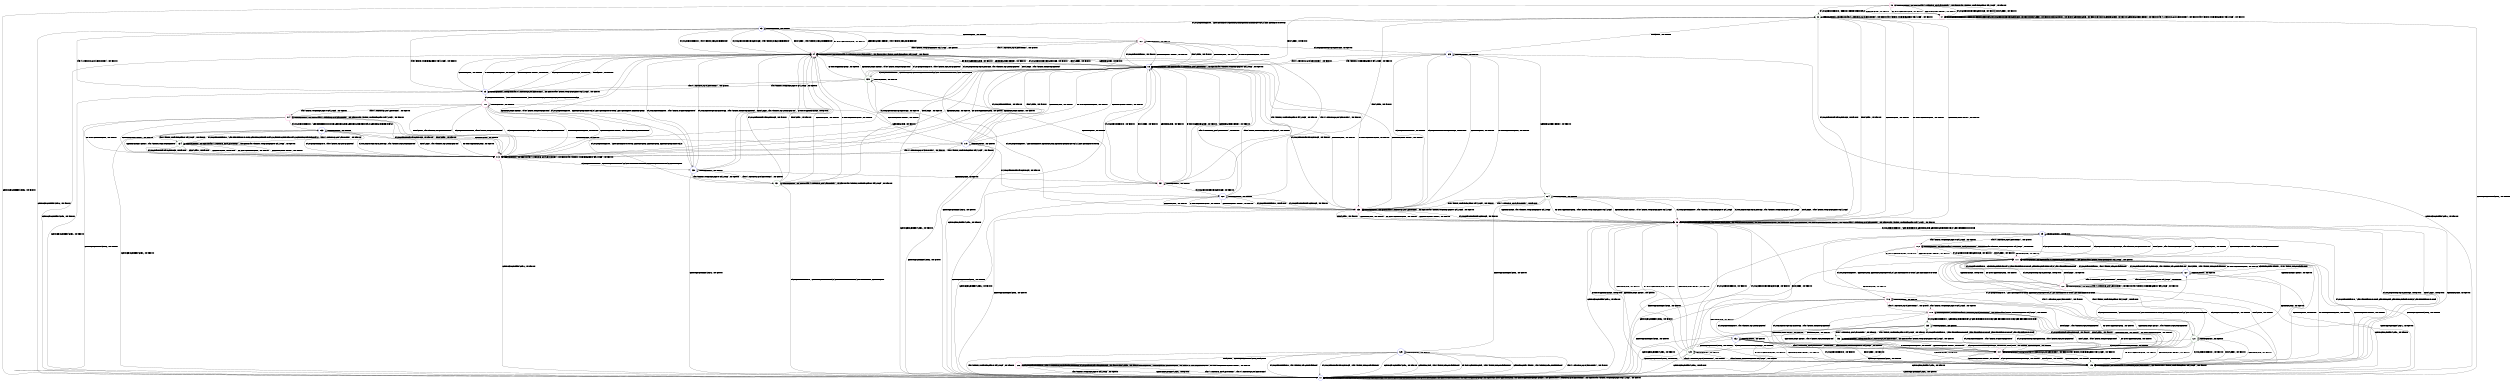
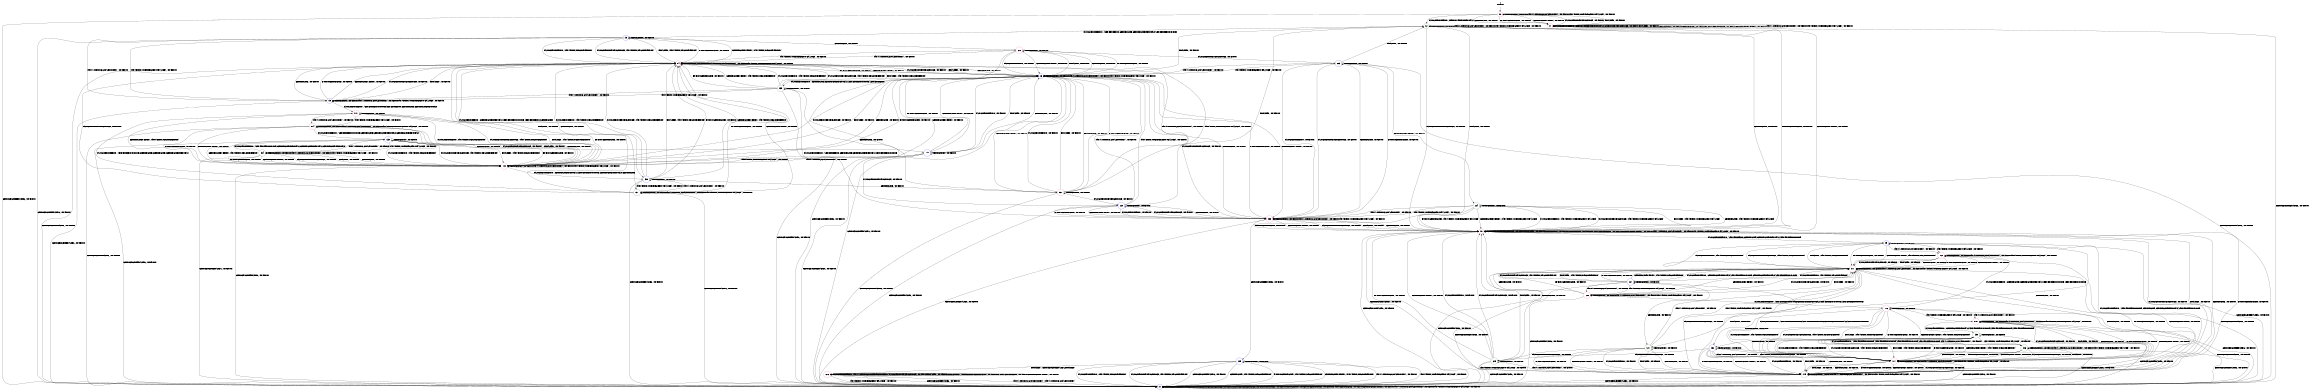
node "__start0": added
edge "s10" -> "s19": removed, label "CERTIFICATE / TIMEOUT"
edge "s31" -> "s1": label "RSA_CLIENT_HELLO / CERTIFICATE_REQUEST,SERVER_HELLO_DONE,SERVER_HELLO,CERTIFICATE" -> "CHANGE_CIPHER_SPEC / TIMEOUT"
edge "s8" -> "s1": label "CHANGE_CIPHER_SPEC / TIMEOUT" -> "CHANGE_DONE_SPEC / TIMEOUT"
edge "s34" -> "s1": added, label "CHANGE_CIPHER_SPEC / TIMEOUT"
